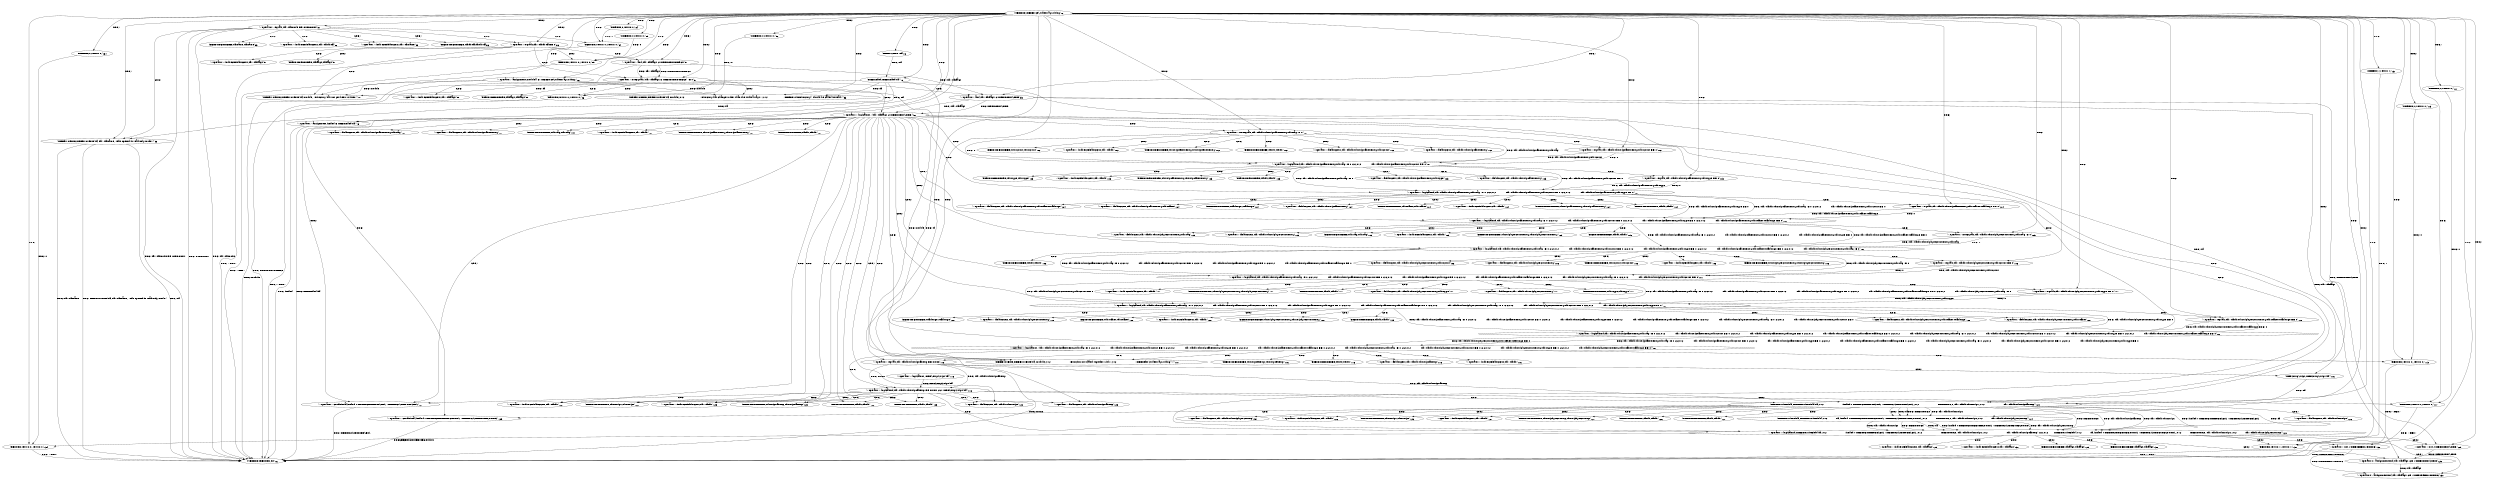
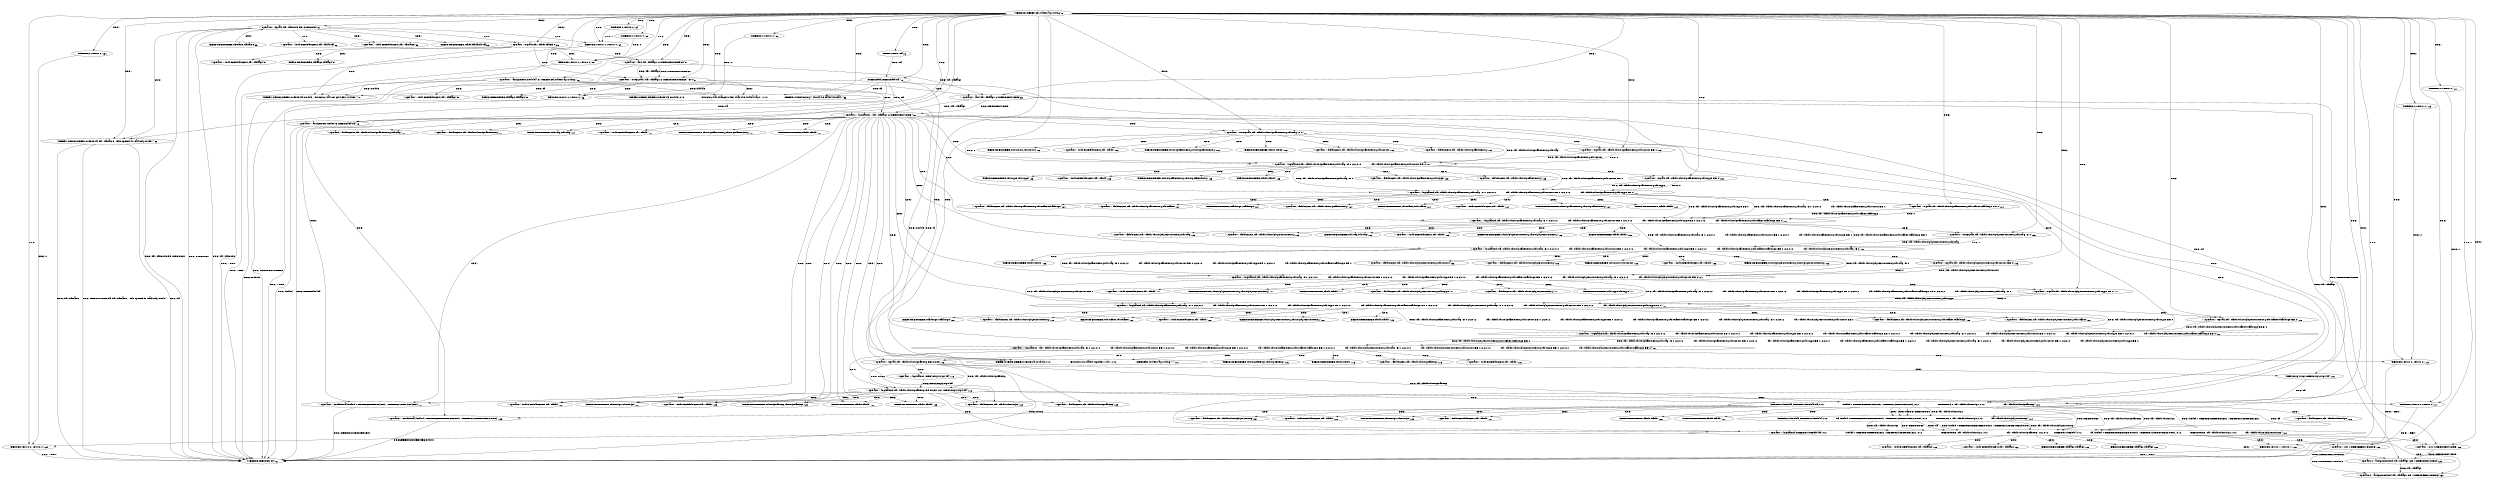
edge "(<operator>.equals,tif->tif_mode == O_RDONLY)" -> "(FIELD_IDENTIFIER,tif_name,tif_name)": reversed
node "(LITERAL,1,return 1;)": removed
edge "(METHOD,TIFFForceStrileArrayWriting)" -> "(<operator>.not,~TIFF_BEENWRITING)": label "DDG: " -> "DDG: 0"
edge "(<operator>.equals,tif->tif_dir.td_stripoffset_p == NULL)" -> "(<operator>.logicalNot,!TIFFSetupStrips(tif))": added, label "CDG:"
node "(FIELD_IDENTIFIER,td_stripbytecount_p,td_stripbytecount_p)": removed
